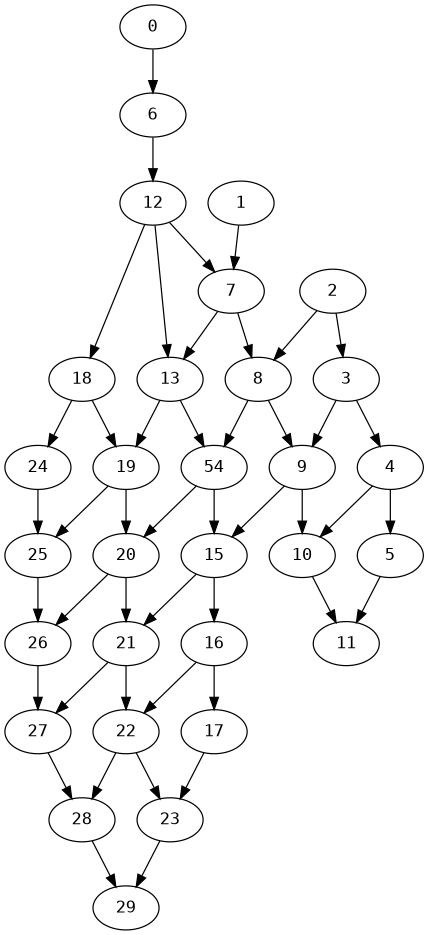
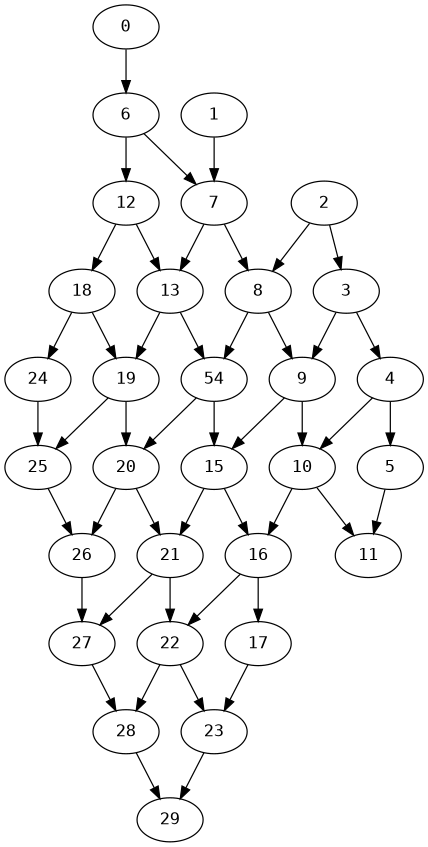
edge "12" -> "7": now "6" -> "7"
edge "10" -> "16": added
